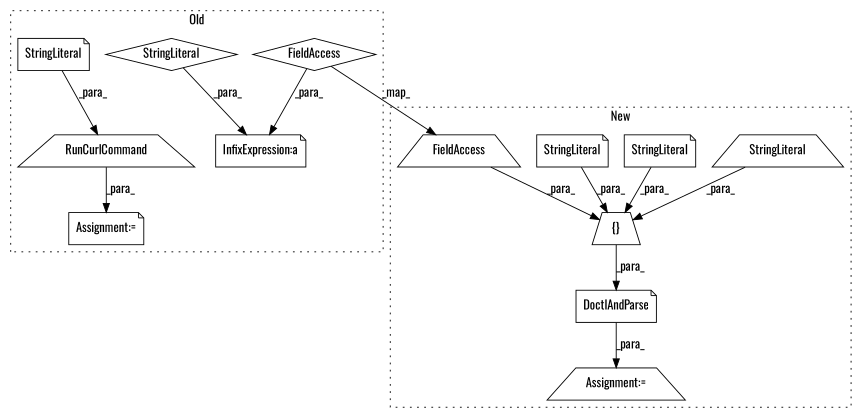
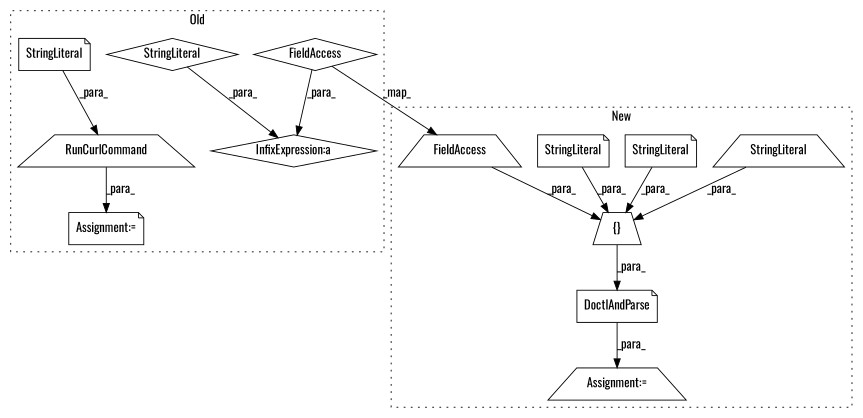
node "InfixExpression:a": shape note -> diamond
